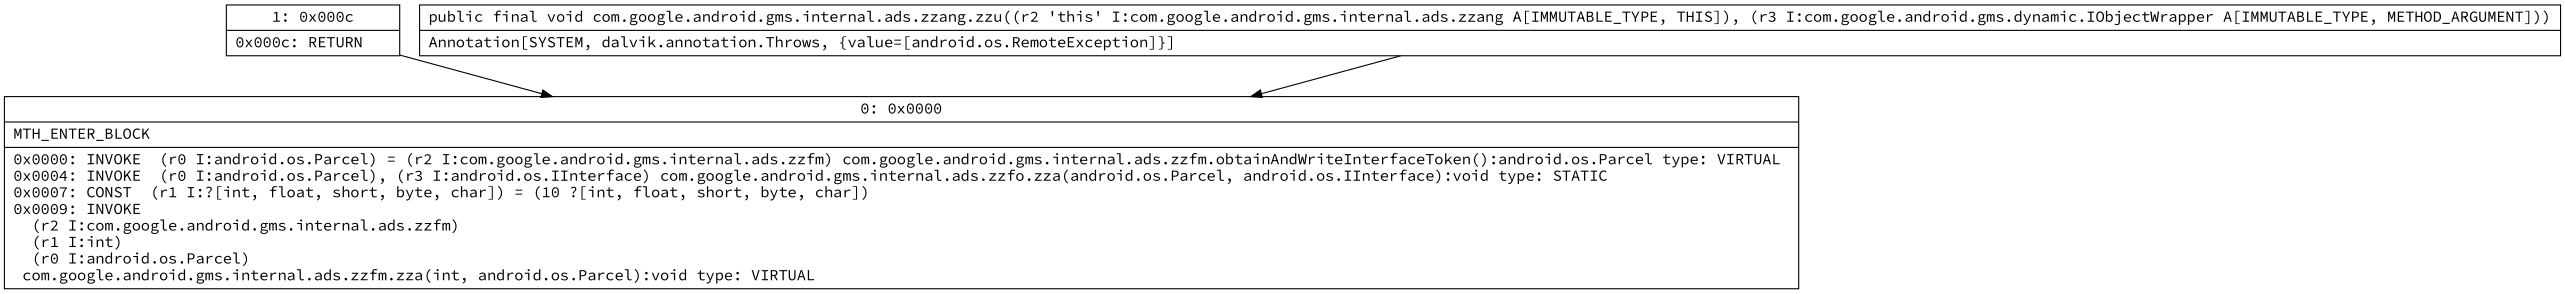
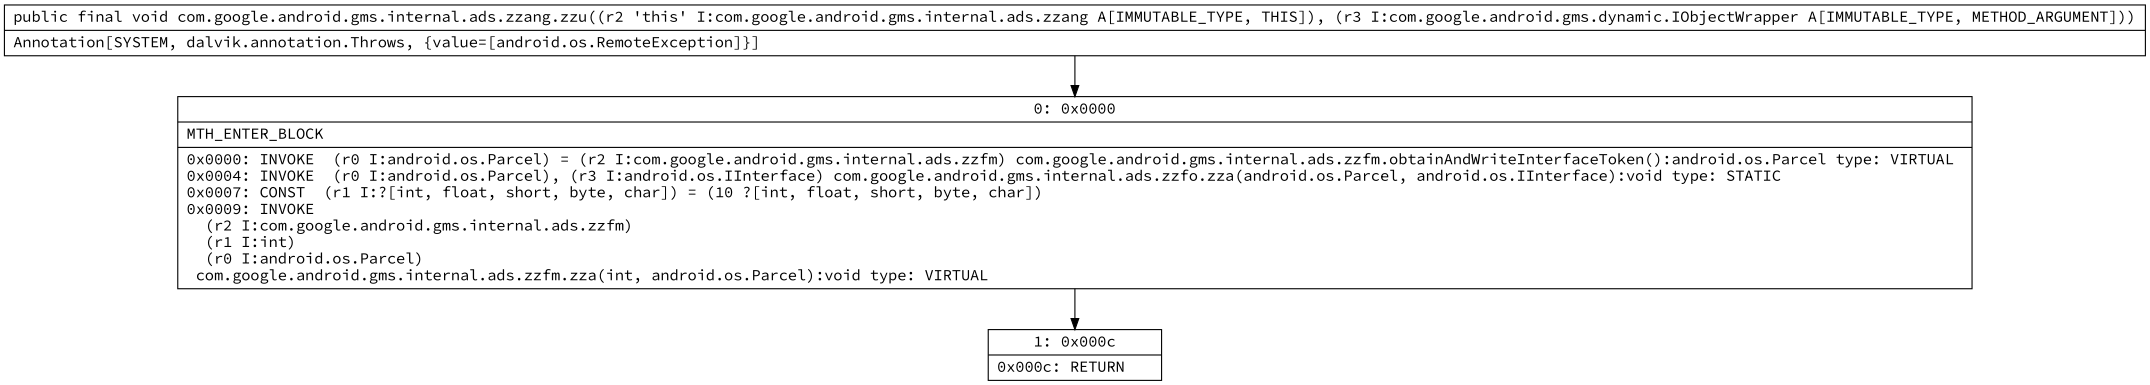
edge "1: 0x000c" -> "0: 0x0000": reversed
